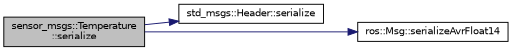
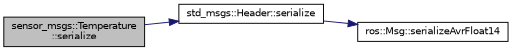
edge "sensor_msgs::Temperature ::serialize" -> "ros::Msg::serializeAvrFloat14": now "std_msgs::Header::serialize" -> "ros::Msg::serializeAvrFloat14"
